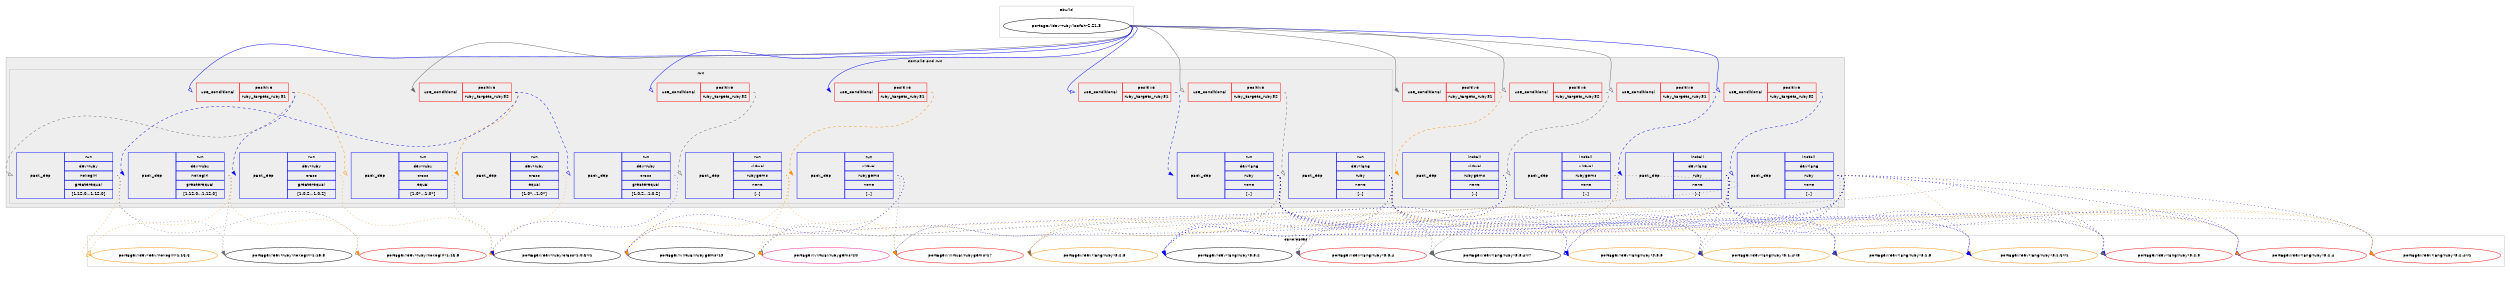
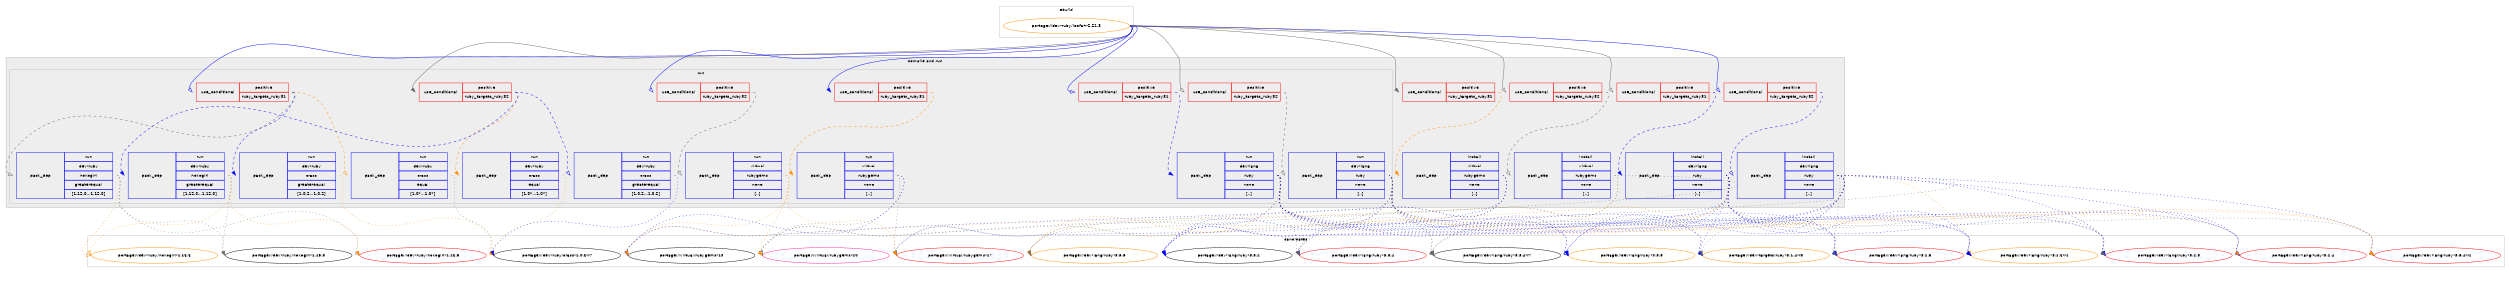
node "portage://dev-ruby/loofah-2.21.3": color black -> darkorange
node "portage://dev-dev/nokogiri-1.16.6": label "portage://dev-dev/nokogiri-1.16.6" -> "portage://dev-ruby/nokogiri-1.16.6"
node "portage://dev-ruby/crass-1.0.6-r1": label "portage://dev-ruby/crass-1.0.6-r1" -> "portage://dev-ruby/crass-1.0.6-r7"
node "portage://dev-lang/ruby-3.2.5": label "portage://dev-lang/ruby-3.2.5" -> "portage://dev-lang/ruby-3.5.5"
node "portage://dev-lang/ruby-3.1.4-r3": label "portage://dev-lang/ruby-3.1.4-r3" -> "portage://dev-targets/ruby-3.1.4-r3"
node "portage://dev-lang/ruby-3.1.5": color darkorange -> red
node "portage://dev-lang/ruby-3.2.4-r1": label "portage://dev-lang/ruby-3.2.4-r1" -> "portage://dev-lang/ruby-3.5.4-r1"
